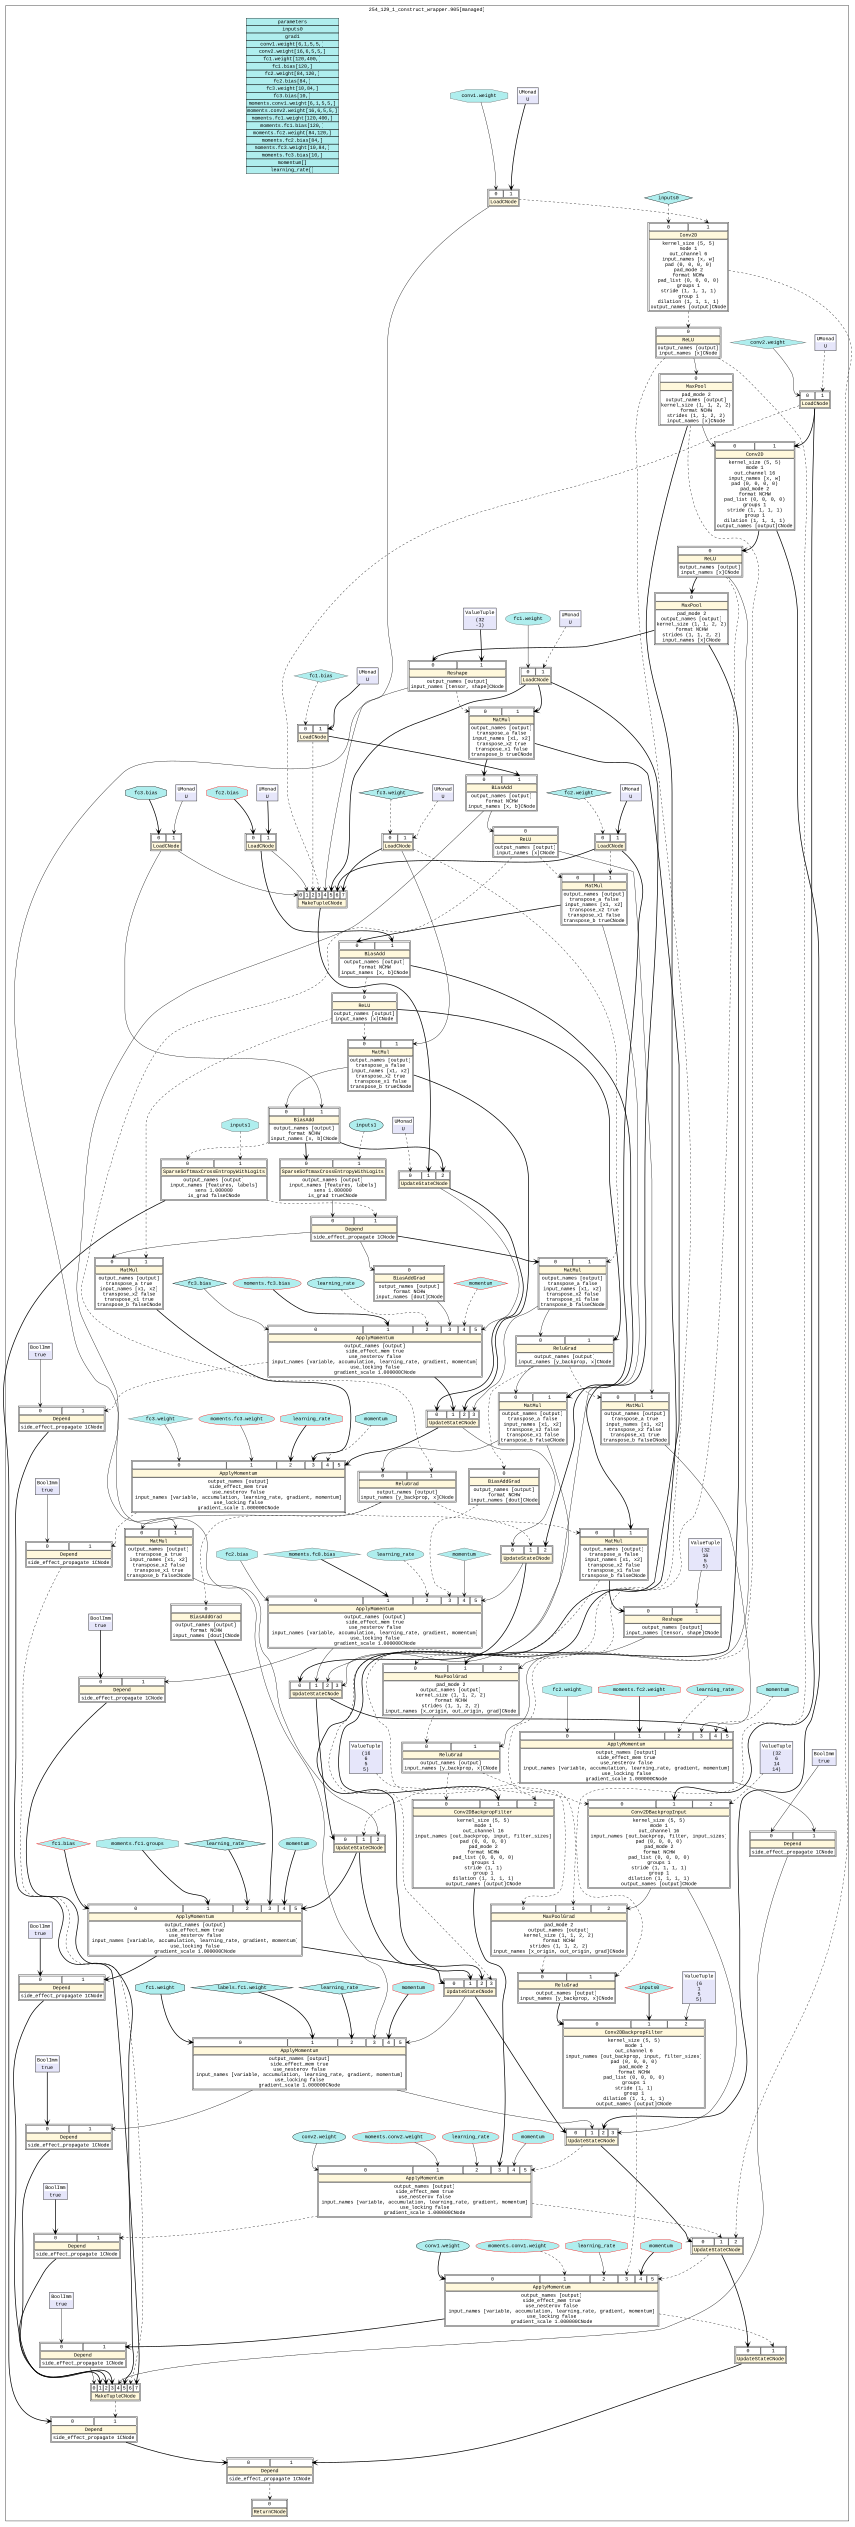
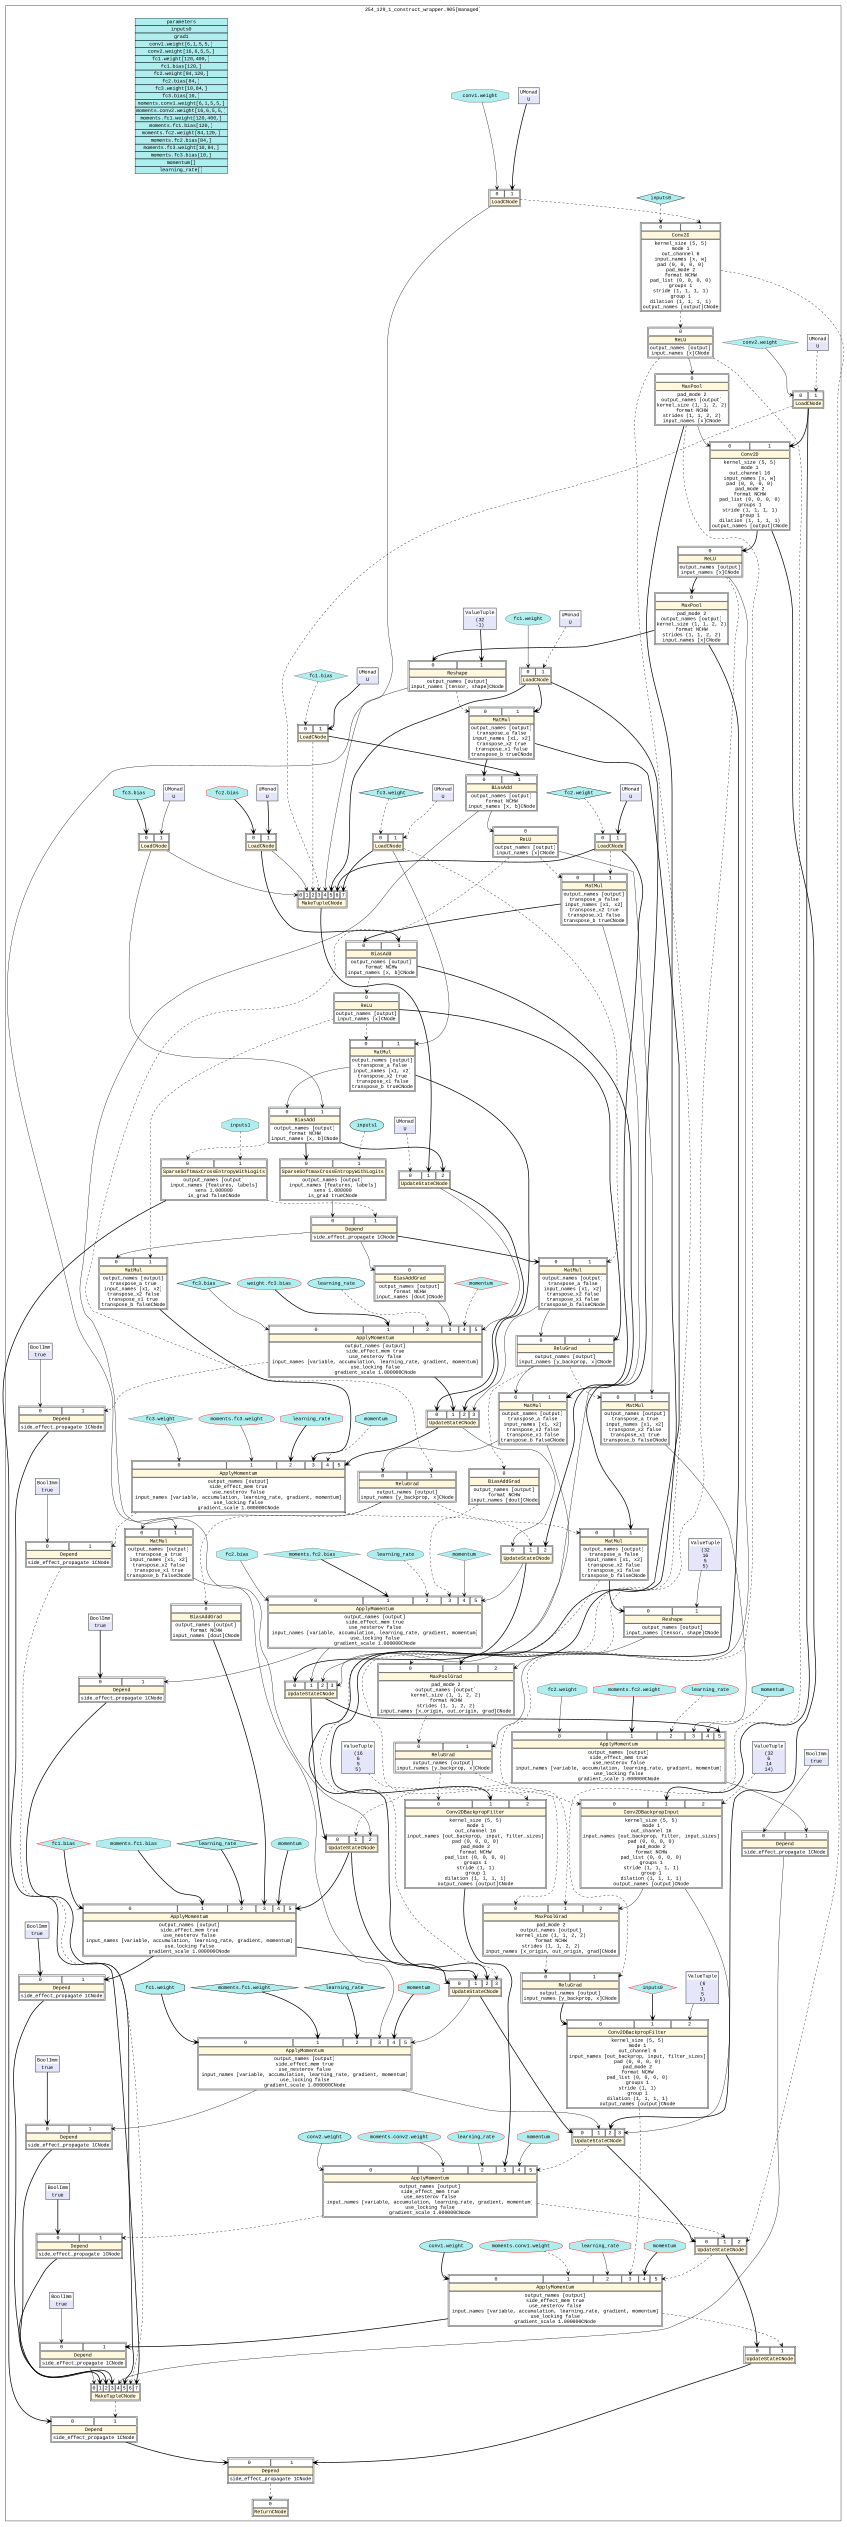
node "moments.fc3.bias": label "moments.fc3.bias" -> "weight.fc3.bias"
node "moments.fc8.bias": label "moments.fc8.bias" -> "moments.fc2.bias"
node "moments.fc1.groups": label "moments.fc1.groups" -> "moments.fc1.bias"
node "labels.fc1.weight": label "labels.fc1.weight" -> "moments.fc1.weight"
